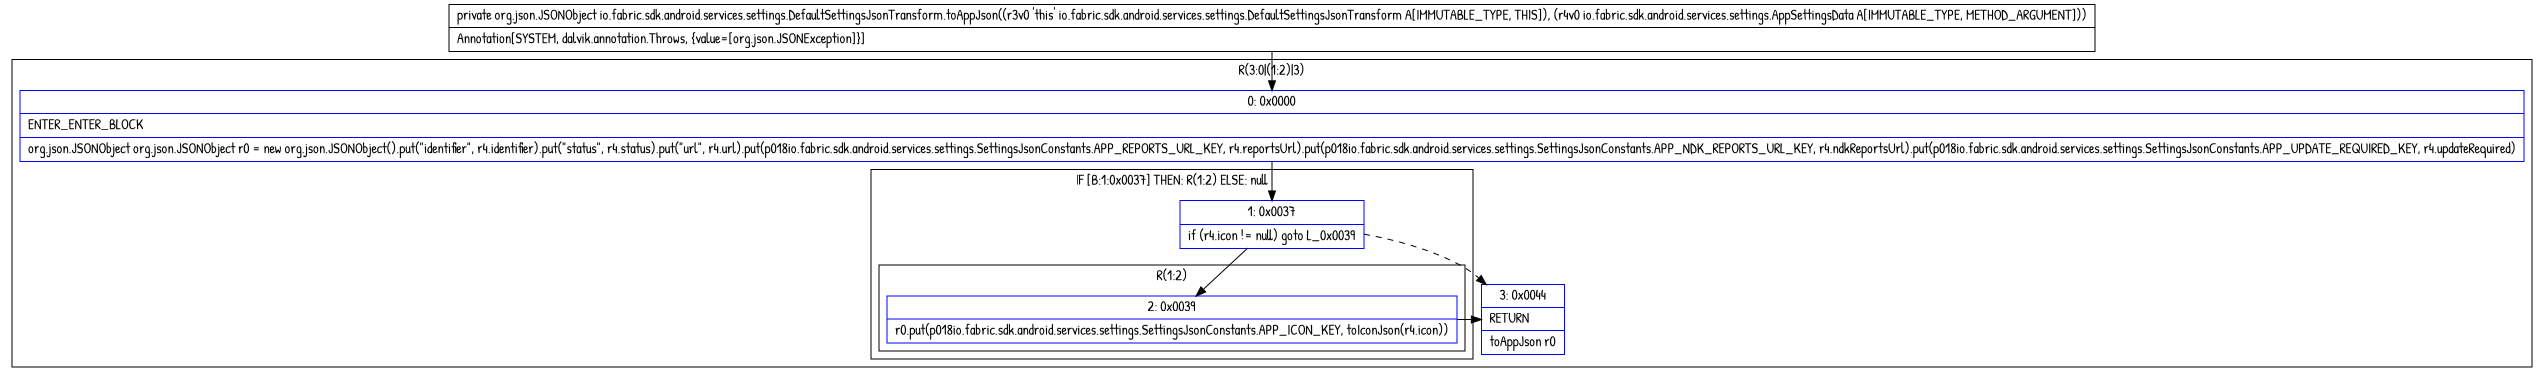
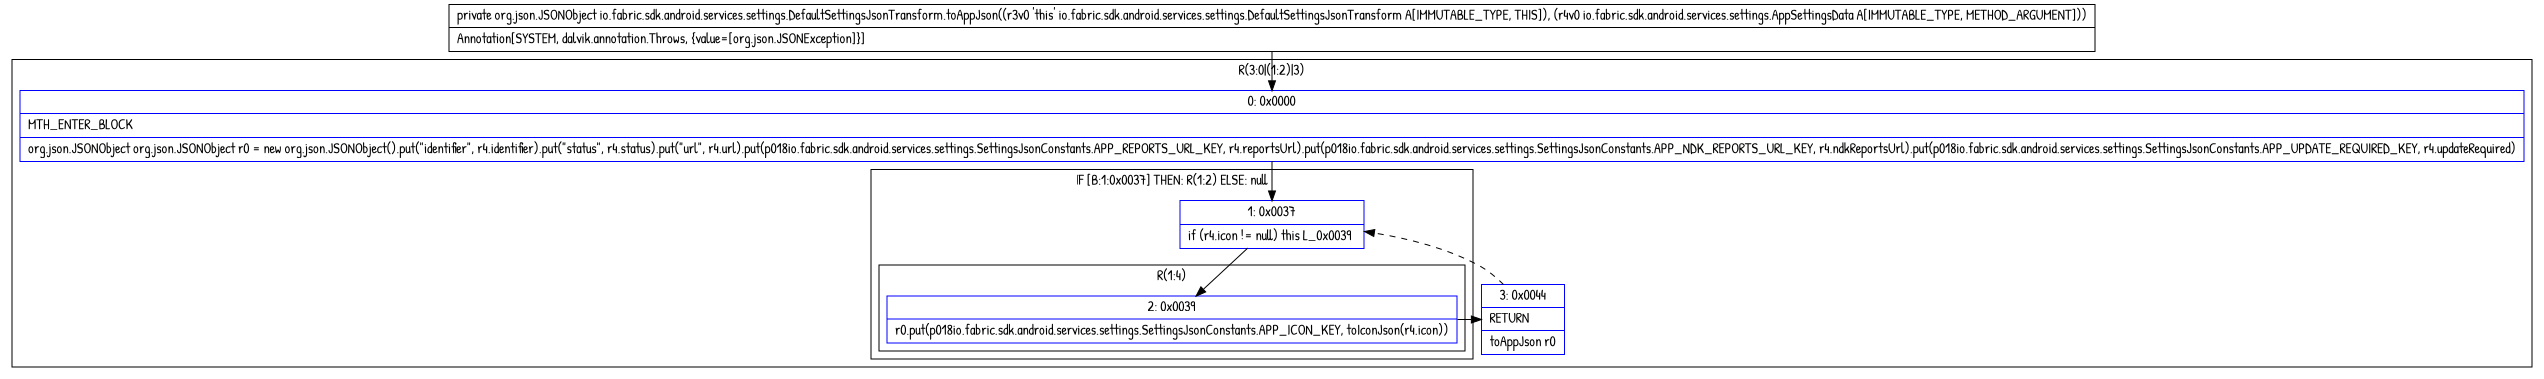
node "0: 0x0000": text "ENTER_ENTER_BLOCK" -> "MTH_ENTER_BLOCK"
node "1: 0x0037": text "if (r4.icon != null) goto L_0x0039" -> "if (r4.icon != null) this L_0x0039"
edge "1: 0x0037" -> "3: 0x0044": reversed
cluster "R(1:2)": label "R(1:2)" -> "R(1:4)"
